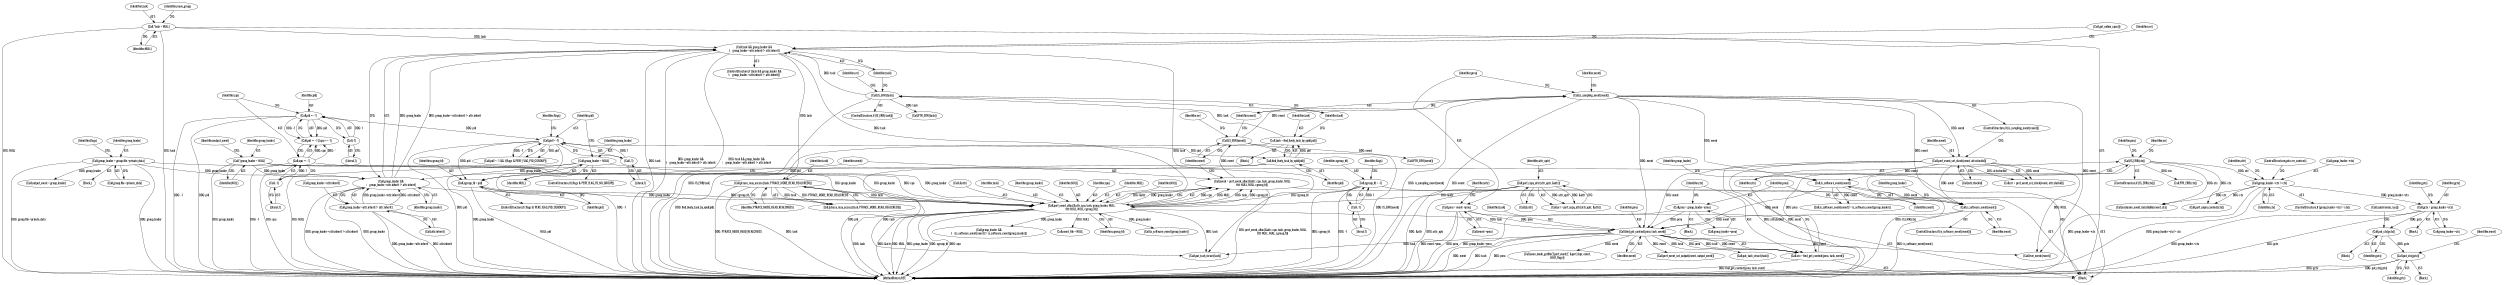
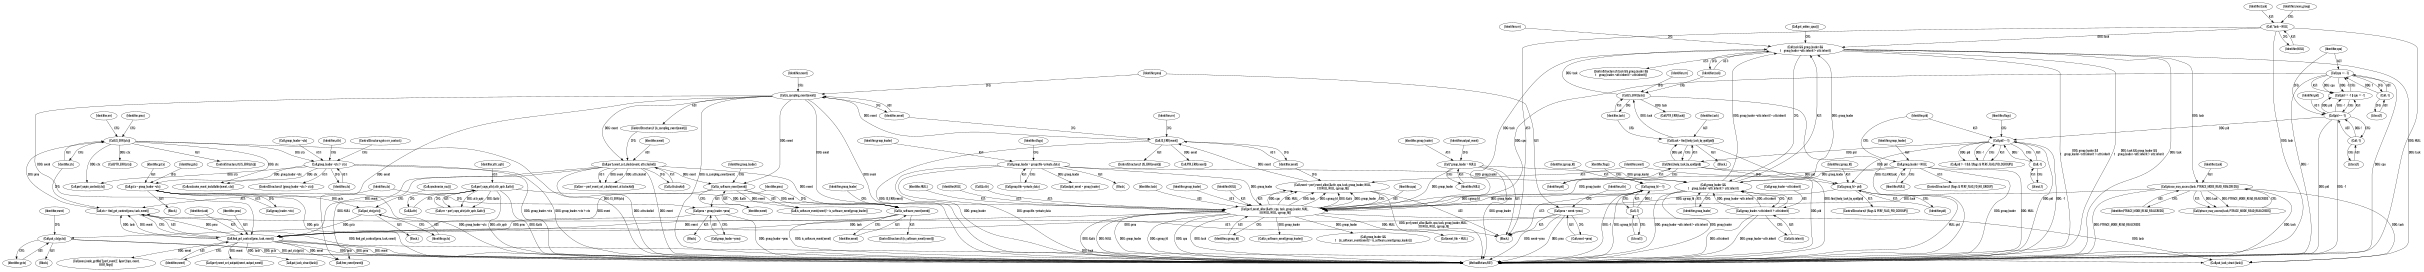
node "(ControlStructure,if (IS_ERR(task)))": removed
node "(ControlStructure,if (IS_ERR(event)))": added
edge "(Call,ctx = find_get_context(pmu, task, event))" -> "(Call,find_get_context(pmu, task, event))": added, label "CFG:"
